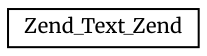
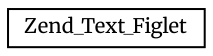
node "Zend_Text_Zend": label "Zend_Text_Zend" -> "Zend_Text_Figlet"
